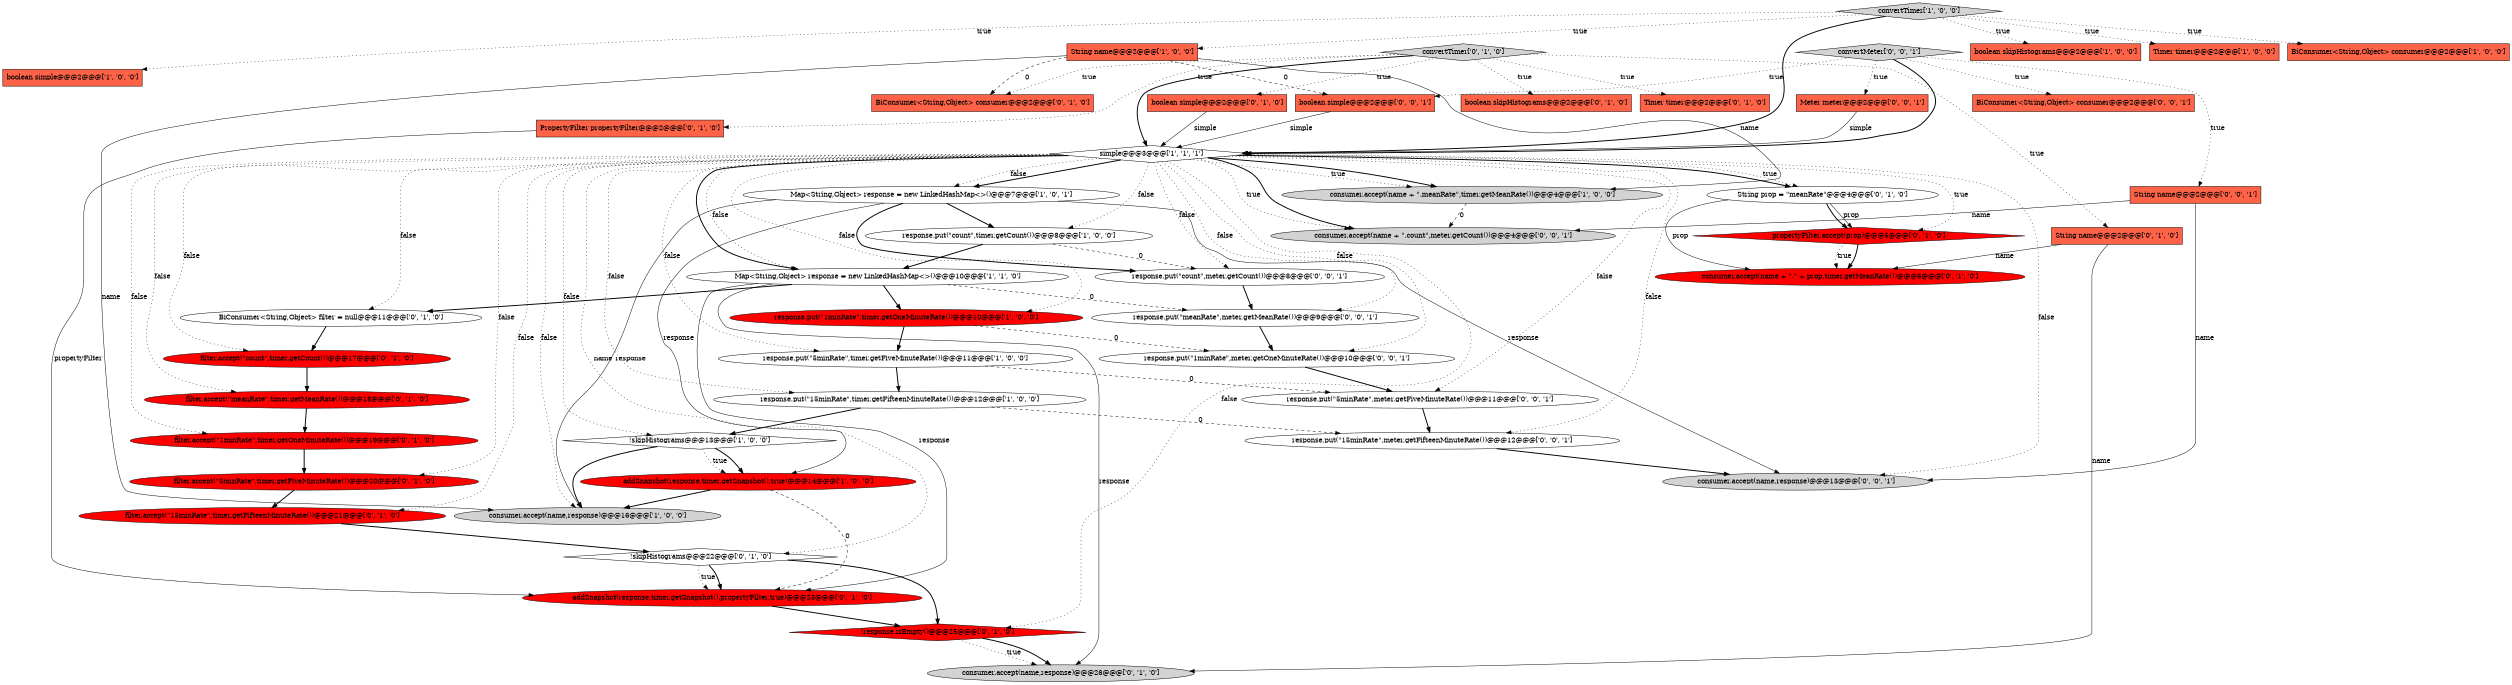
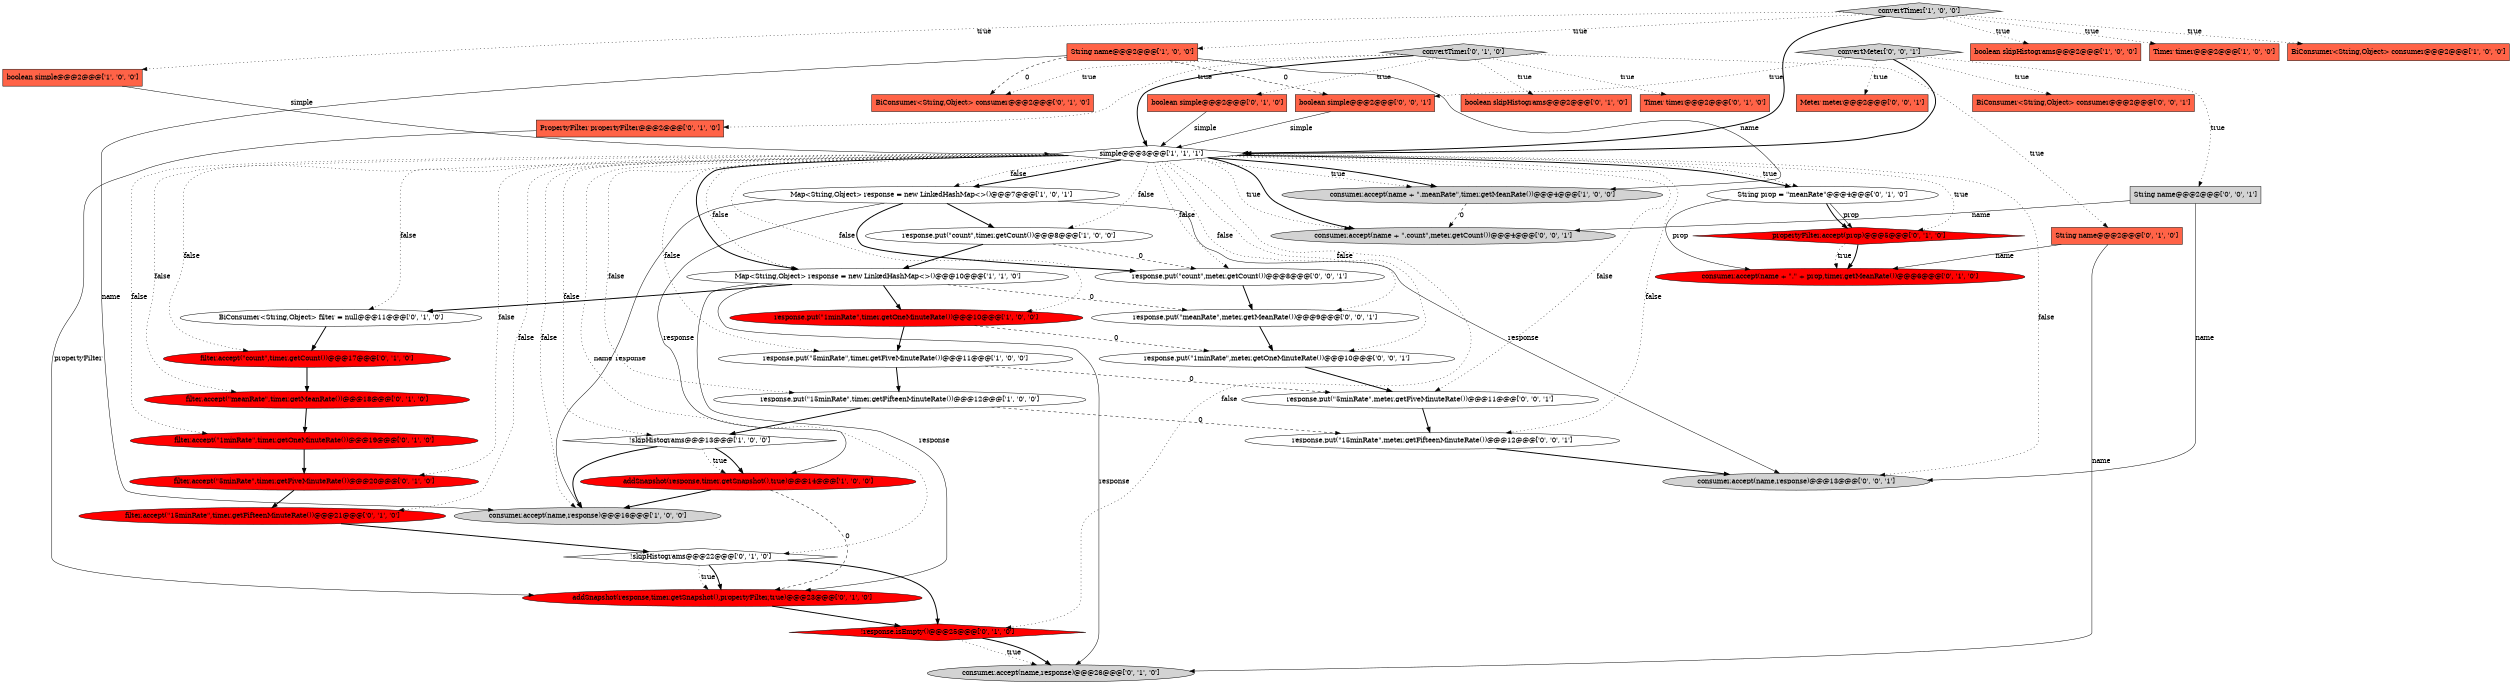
edge "Meter meter@@@2@@@['0', '0', '1']" -> "simple@@@3@@@['1', '1', '1']": now "boolean simple@@@2@@@['1', '0', '0']" -> "simple@@@3@@@['1', '1', '1']"
node "String name@@@2@@@['0', '0', '1']": fillcolor tomato -> lightgray
